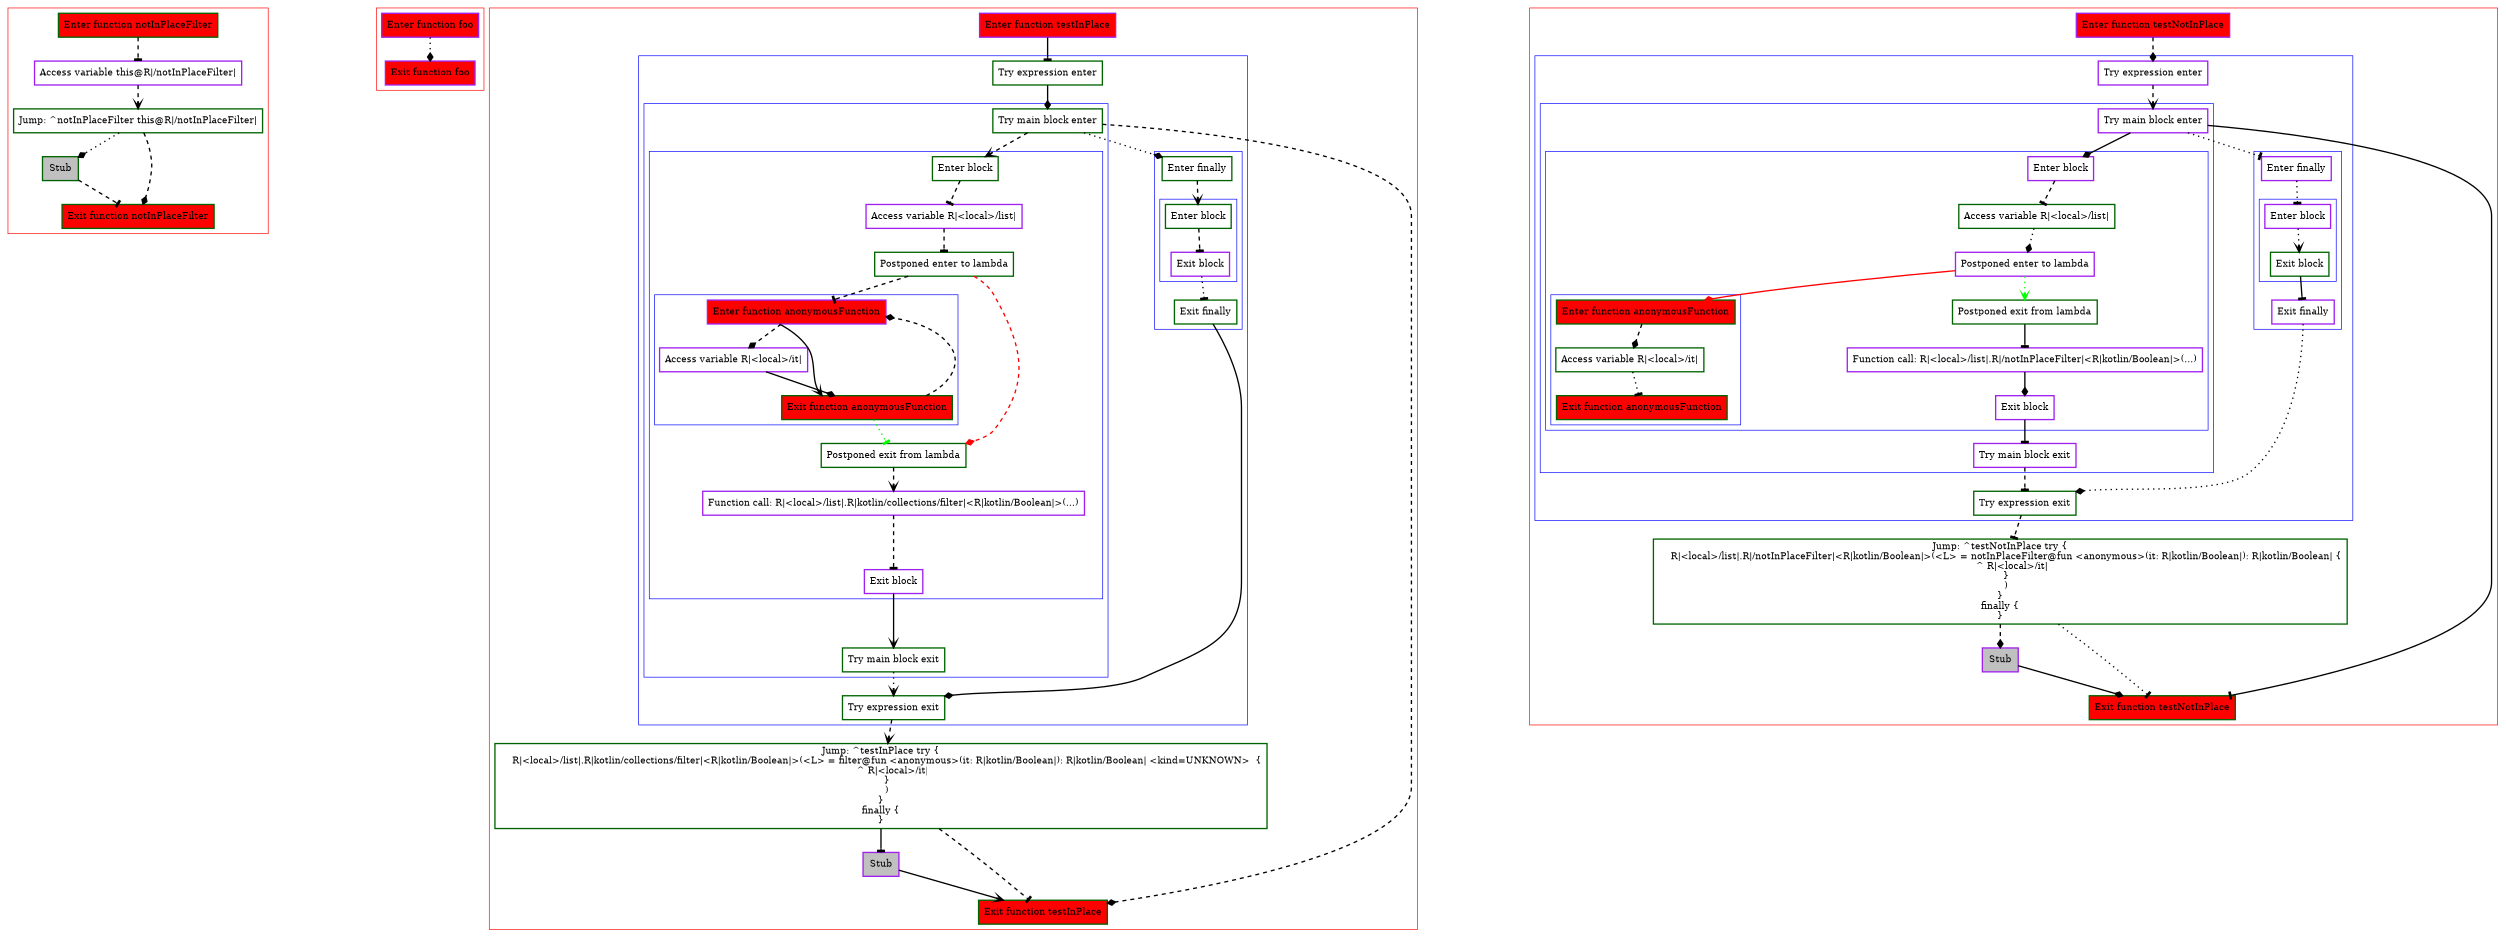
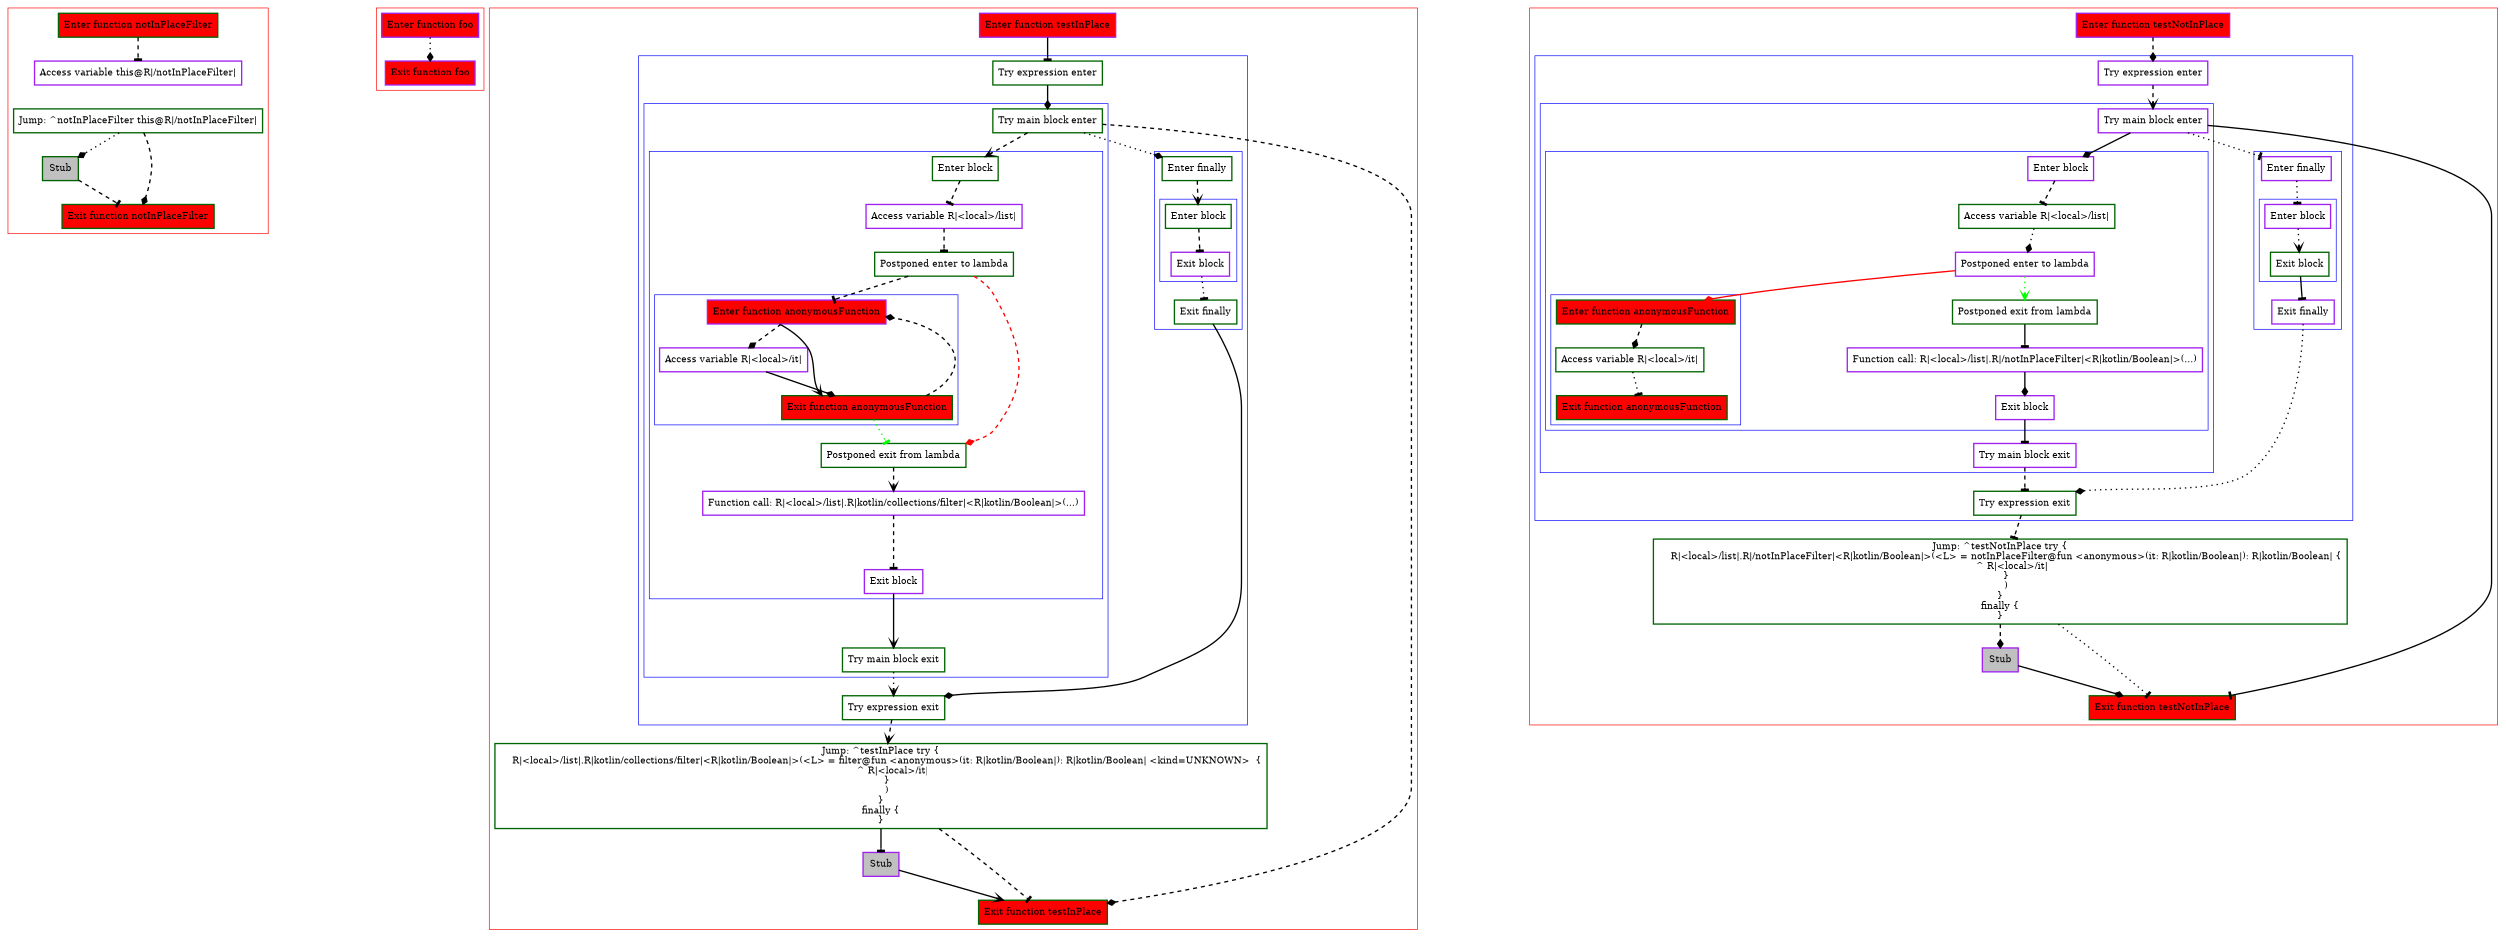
edge "Access variable this@R|/notInPlaceFilter|" -> "Jump: ^notInPlaceFilter this@R|/notInPlaceFilter|": removed
